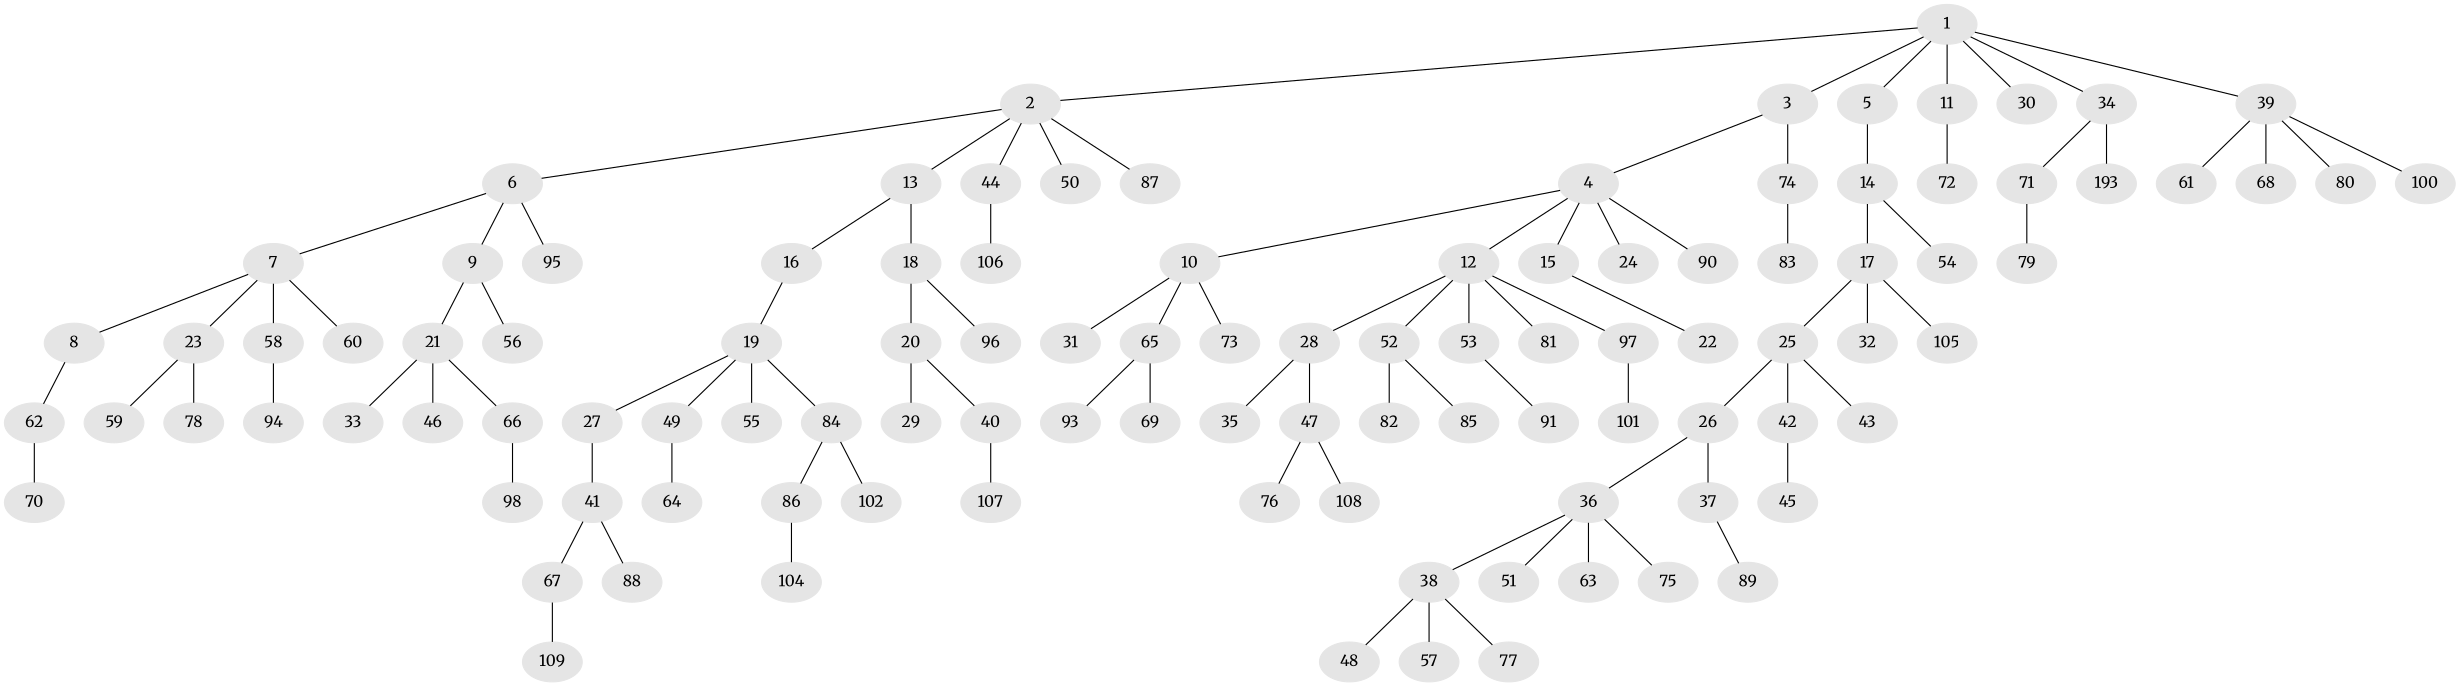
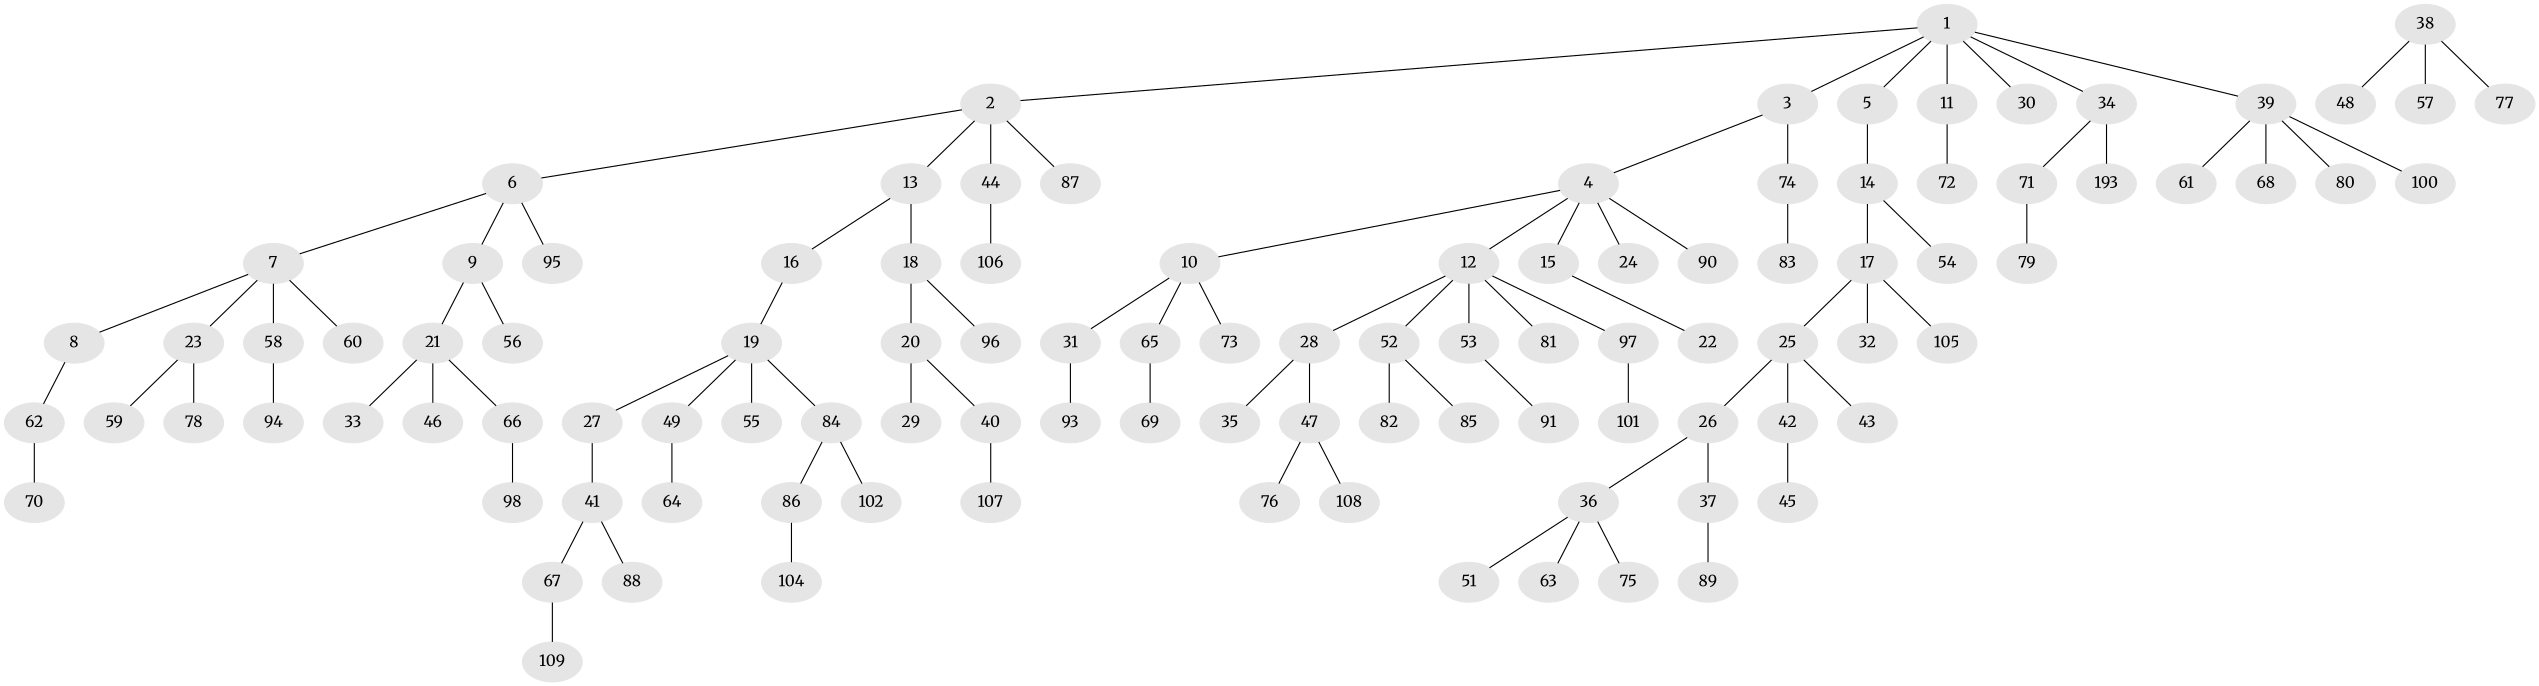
node "50": removed
edge "65" -- "93": now "31" -- "93"
edge "36" -- "38": removed
